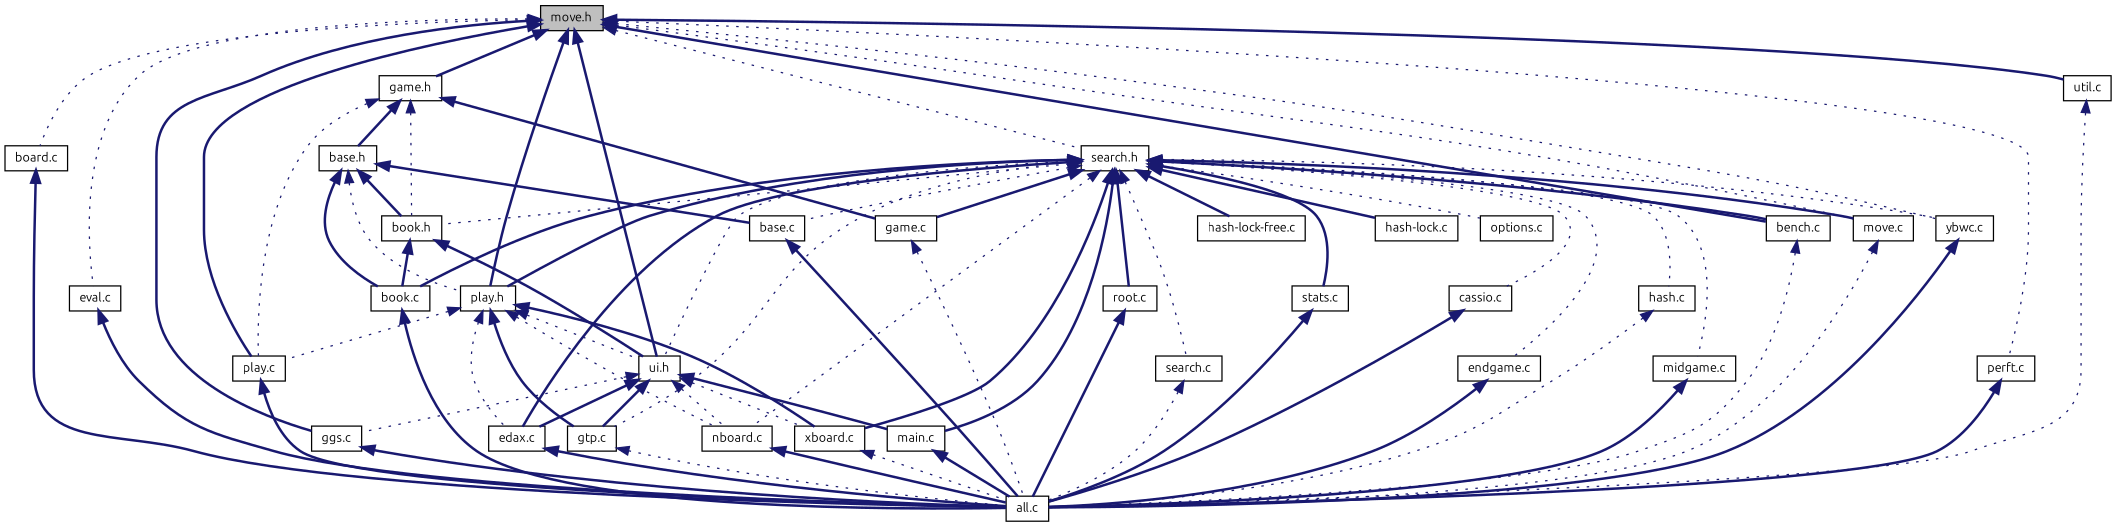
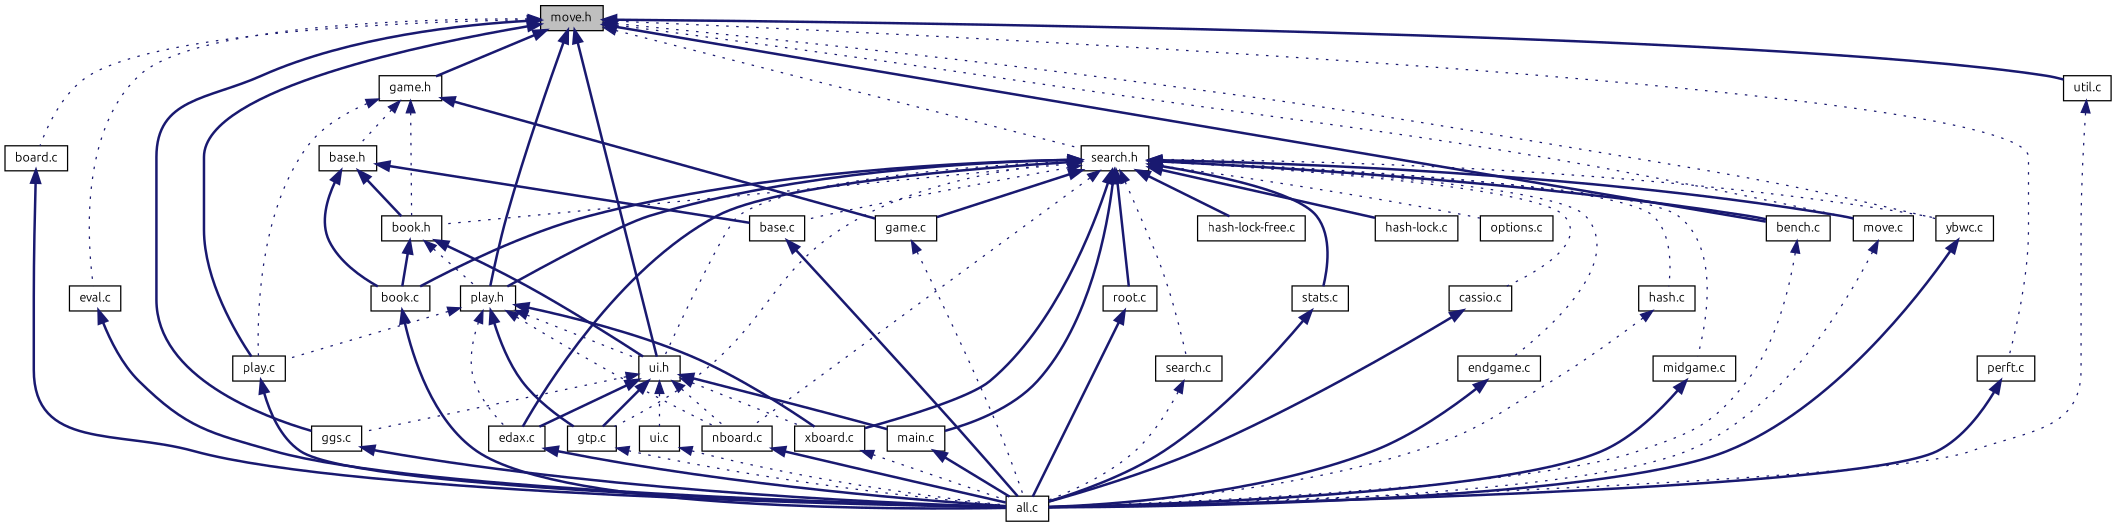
edge "base.h" -> "game.h": style bold -> dotted
edge "play.h" -> "base.h": now "play.h" -> "book.h"
node "ui.c": added
